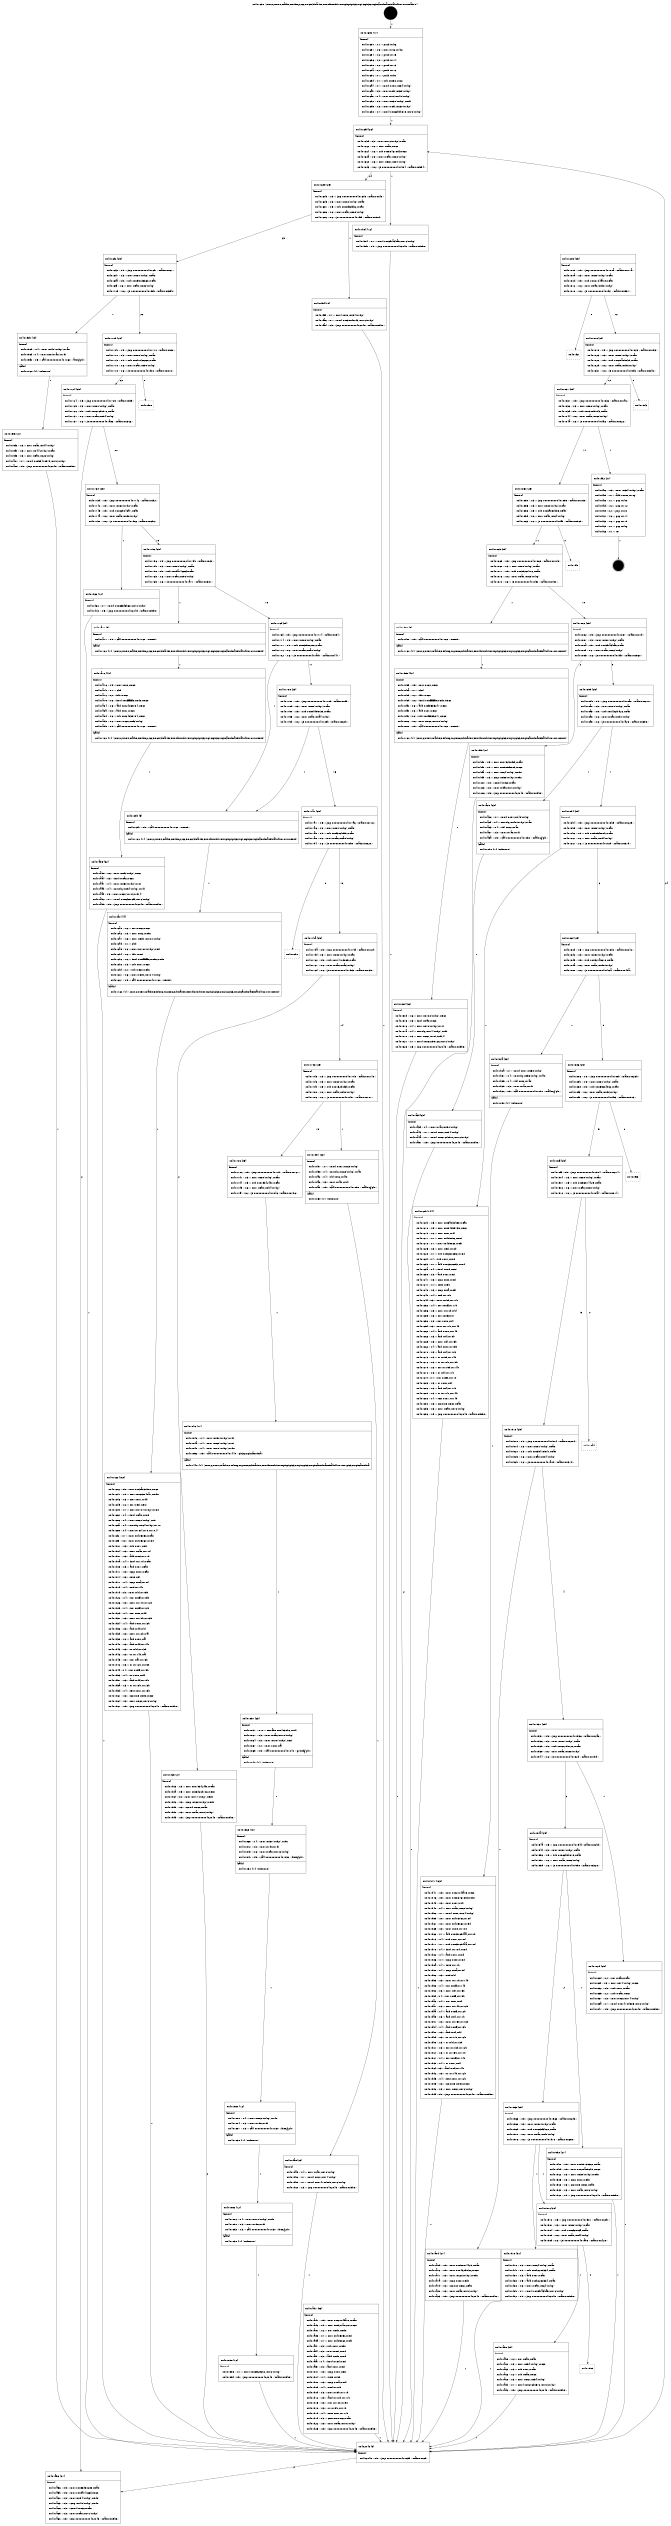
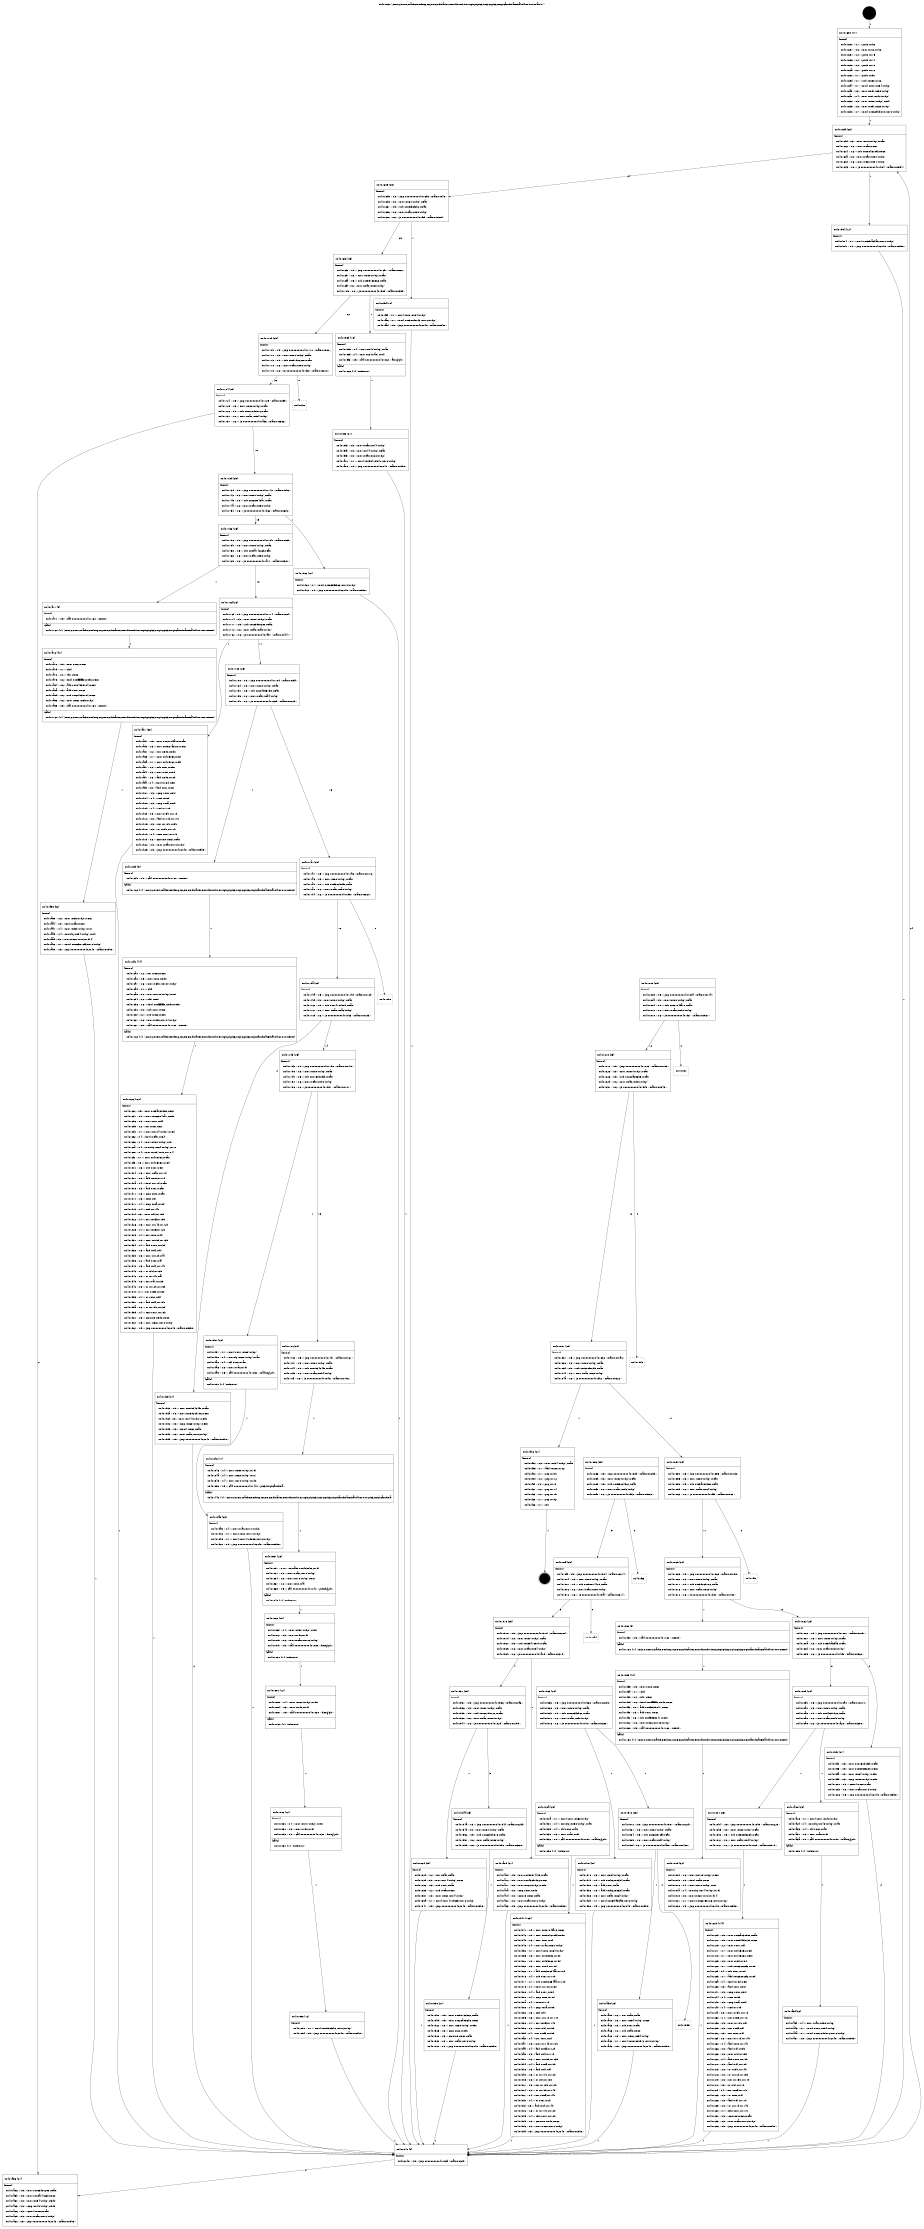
edge "0x40176f [25]" -> "0x401c9b [5]": now "0x40176f [25]" -> "0x401ad7 [83]"
node "0x4018cd [25]": removed
edge "0x40194a [25]" -> "0x401963 [25]": removed, label "2"
